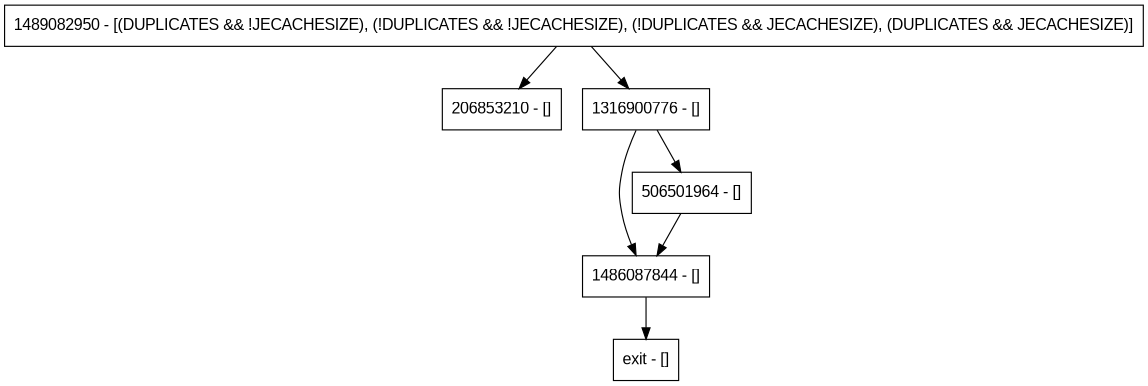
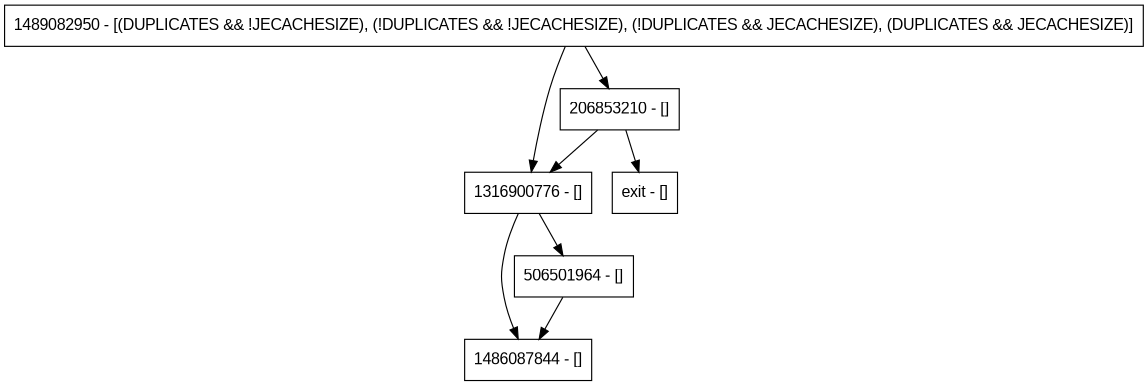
edge "206853210 - []" -> "1316900776 - []": added
edge "1486087844 - []" -> "exit - []": now "206853210 - []" -> "exit - []"
